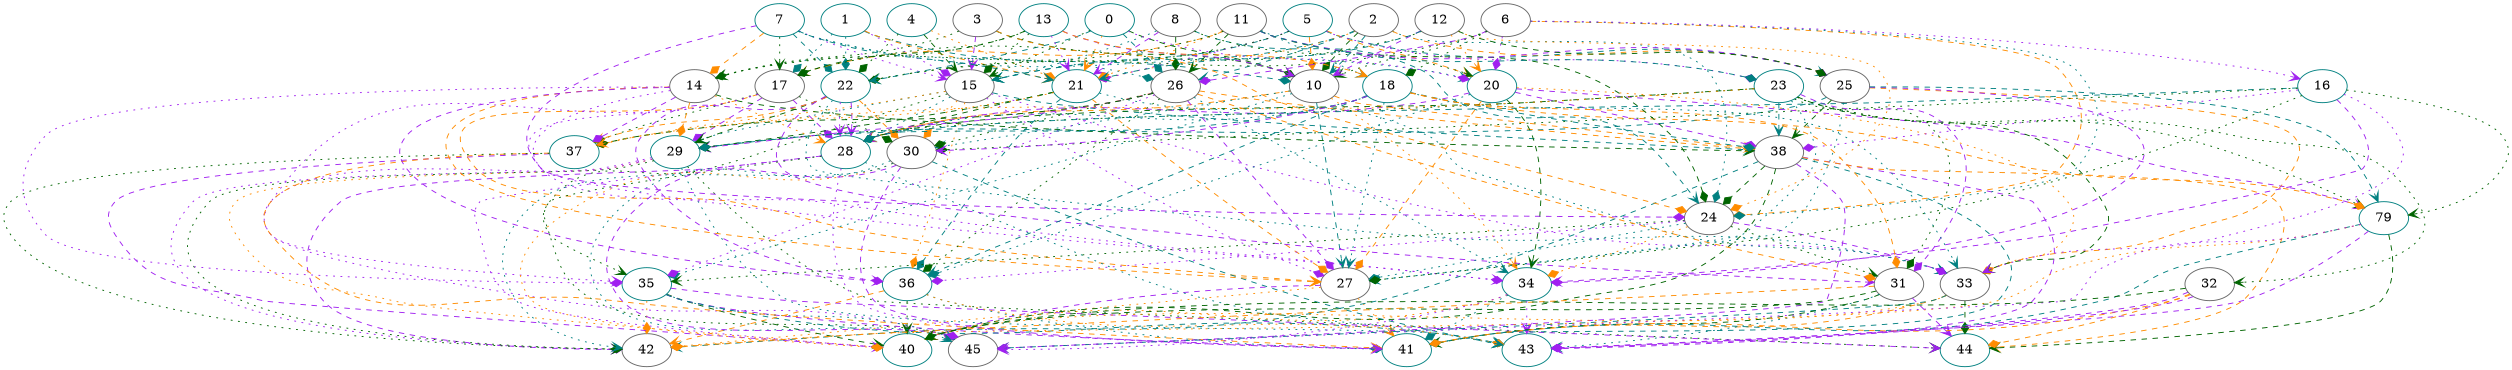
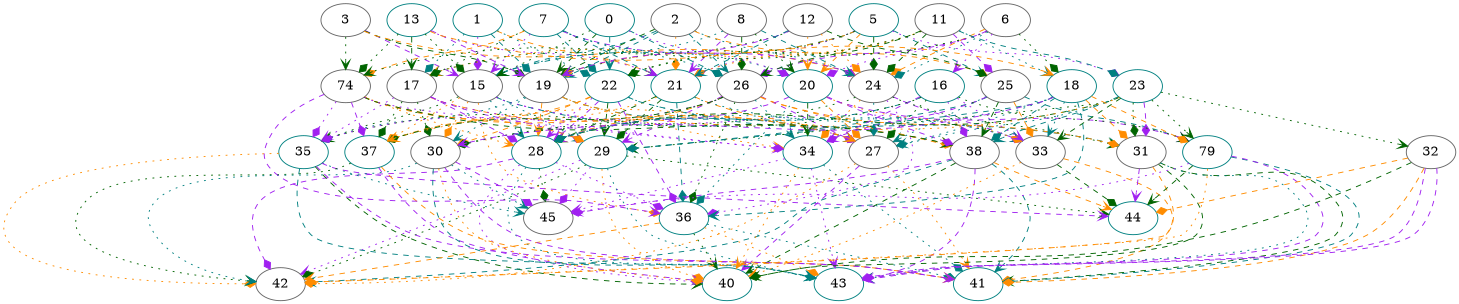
node "4": removed
edge "0" -> "21": removed
edge "11" -> "17": style dashed -> dotted
node "14": label "14" -> "74"
node "10": label "10" -> "19"
edge "38" -> "24": now "5" -> "24"
edge "15" -> "33": arrowhead diamond -> vee
edge "22" -> "31": color purple -> teal
edge "33" -> "45": removed
edge "28" -> "41": now "28" -> "36"
